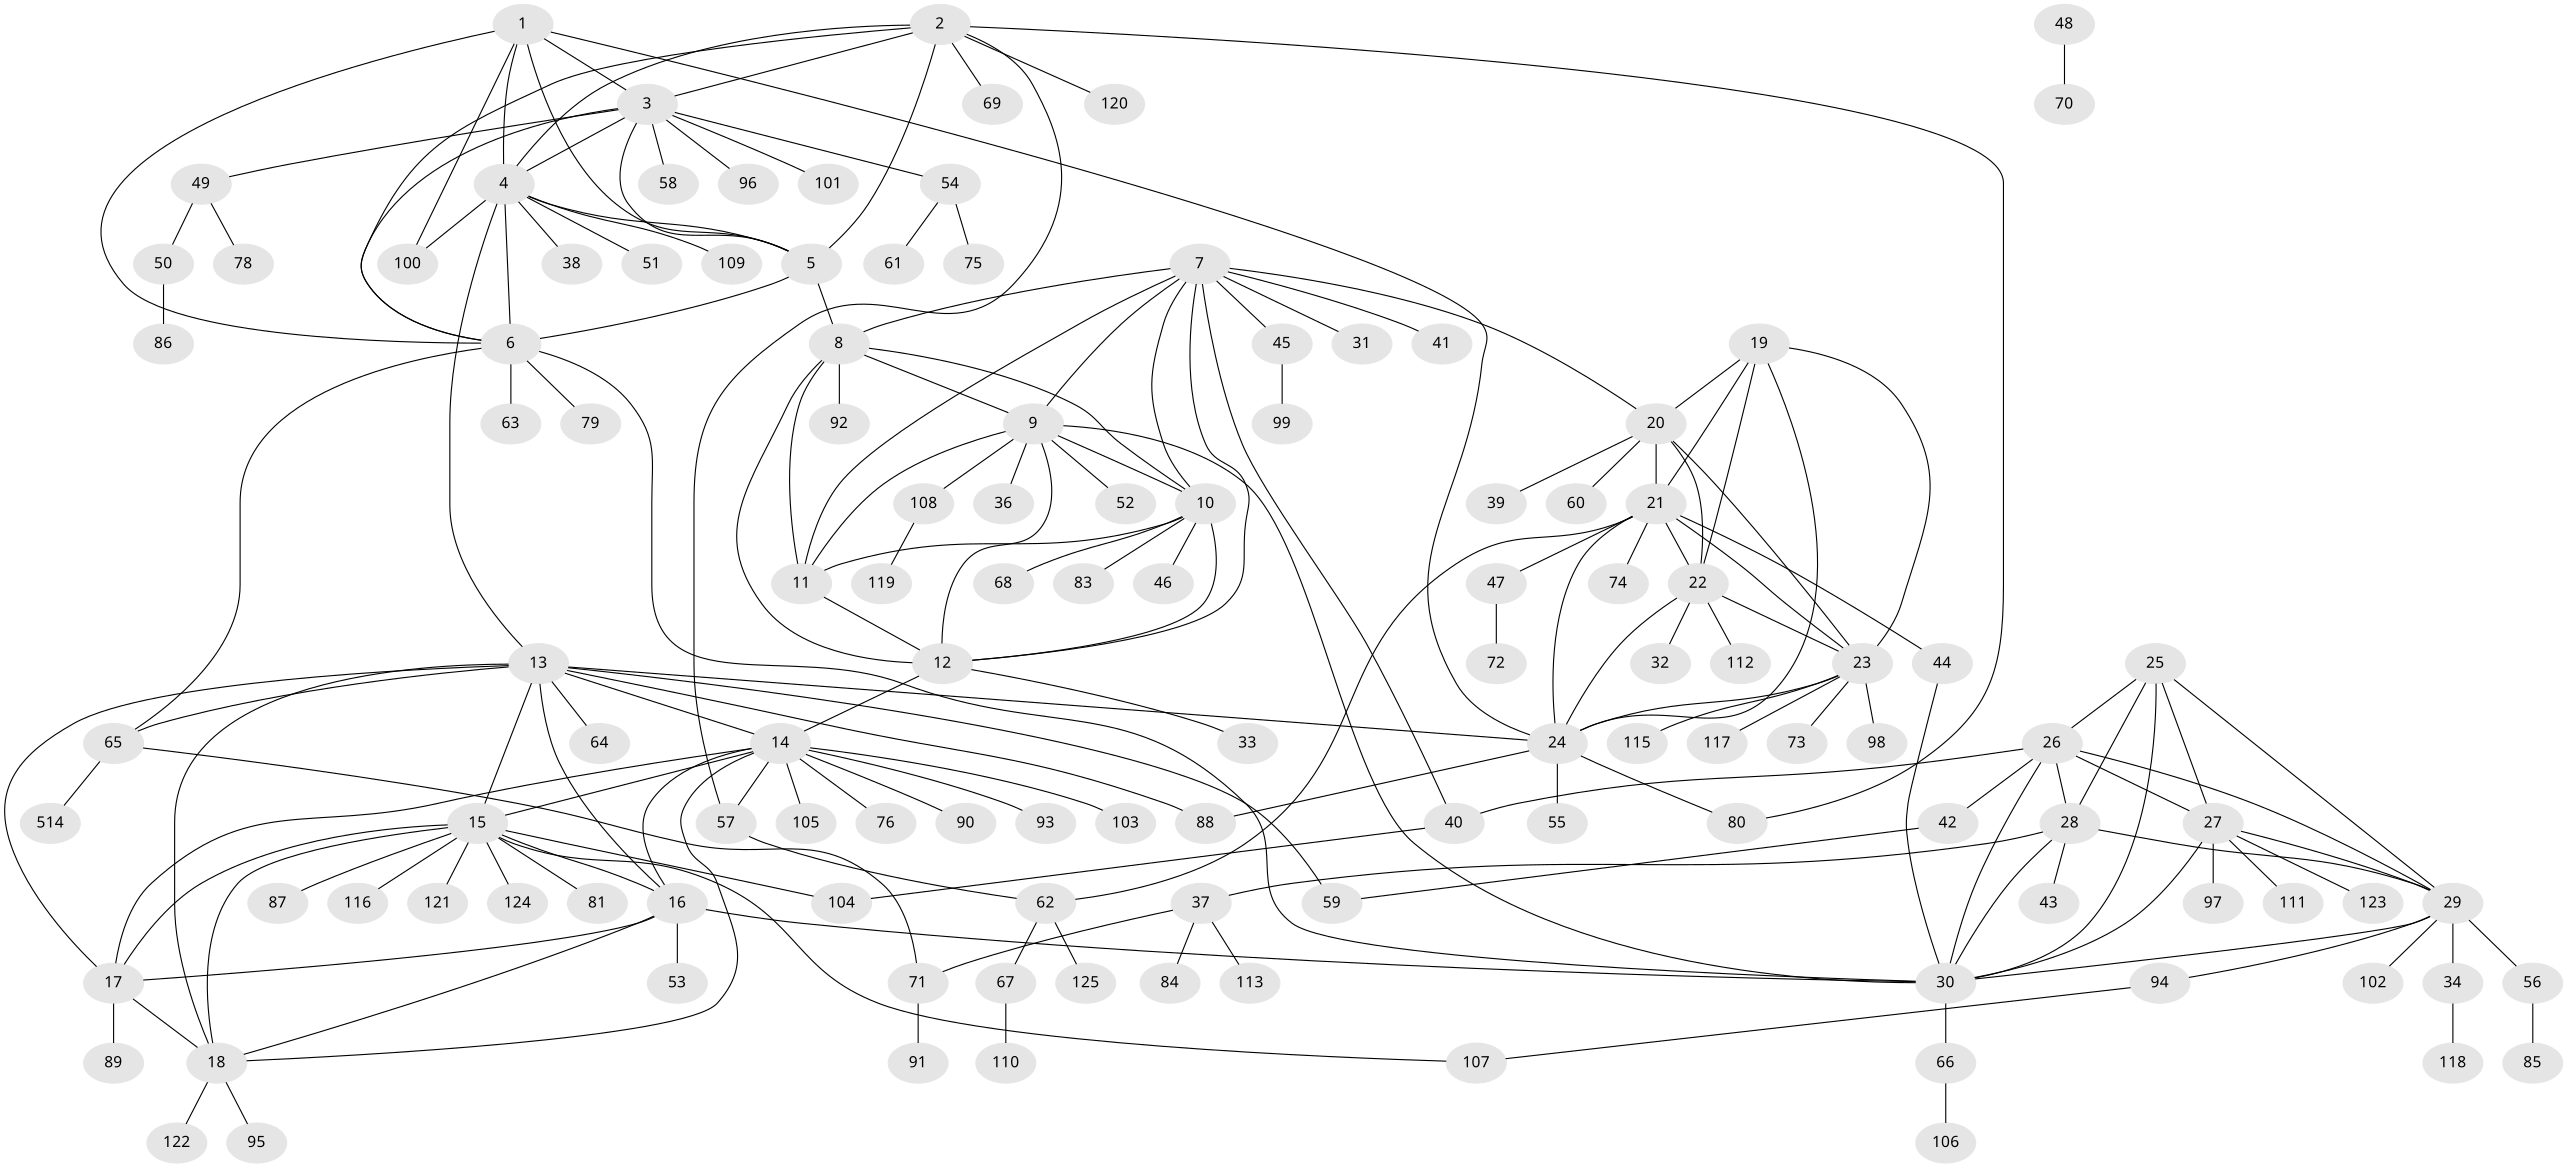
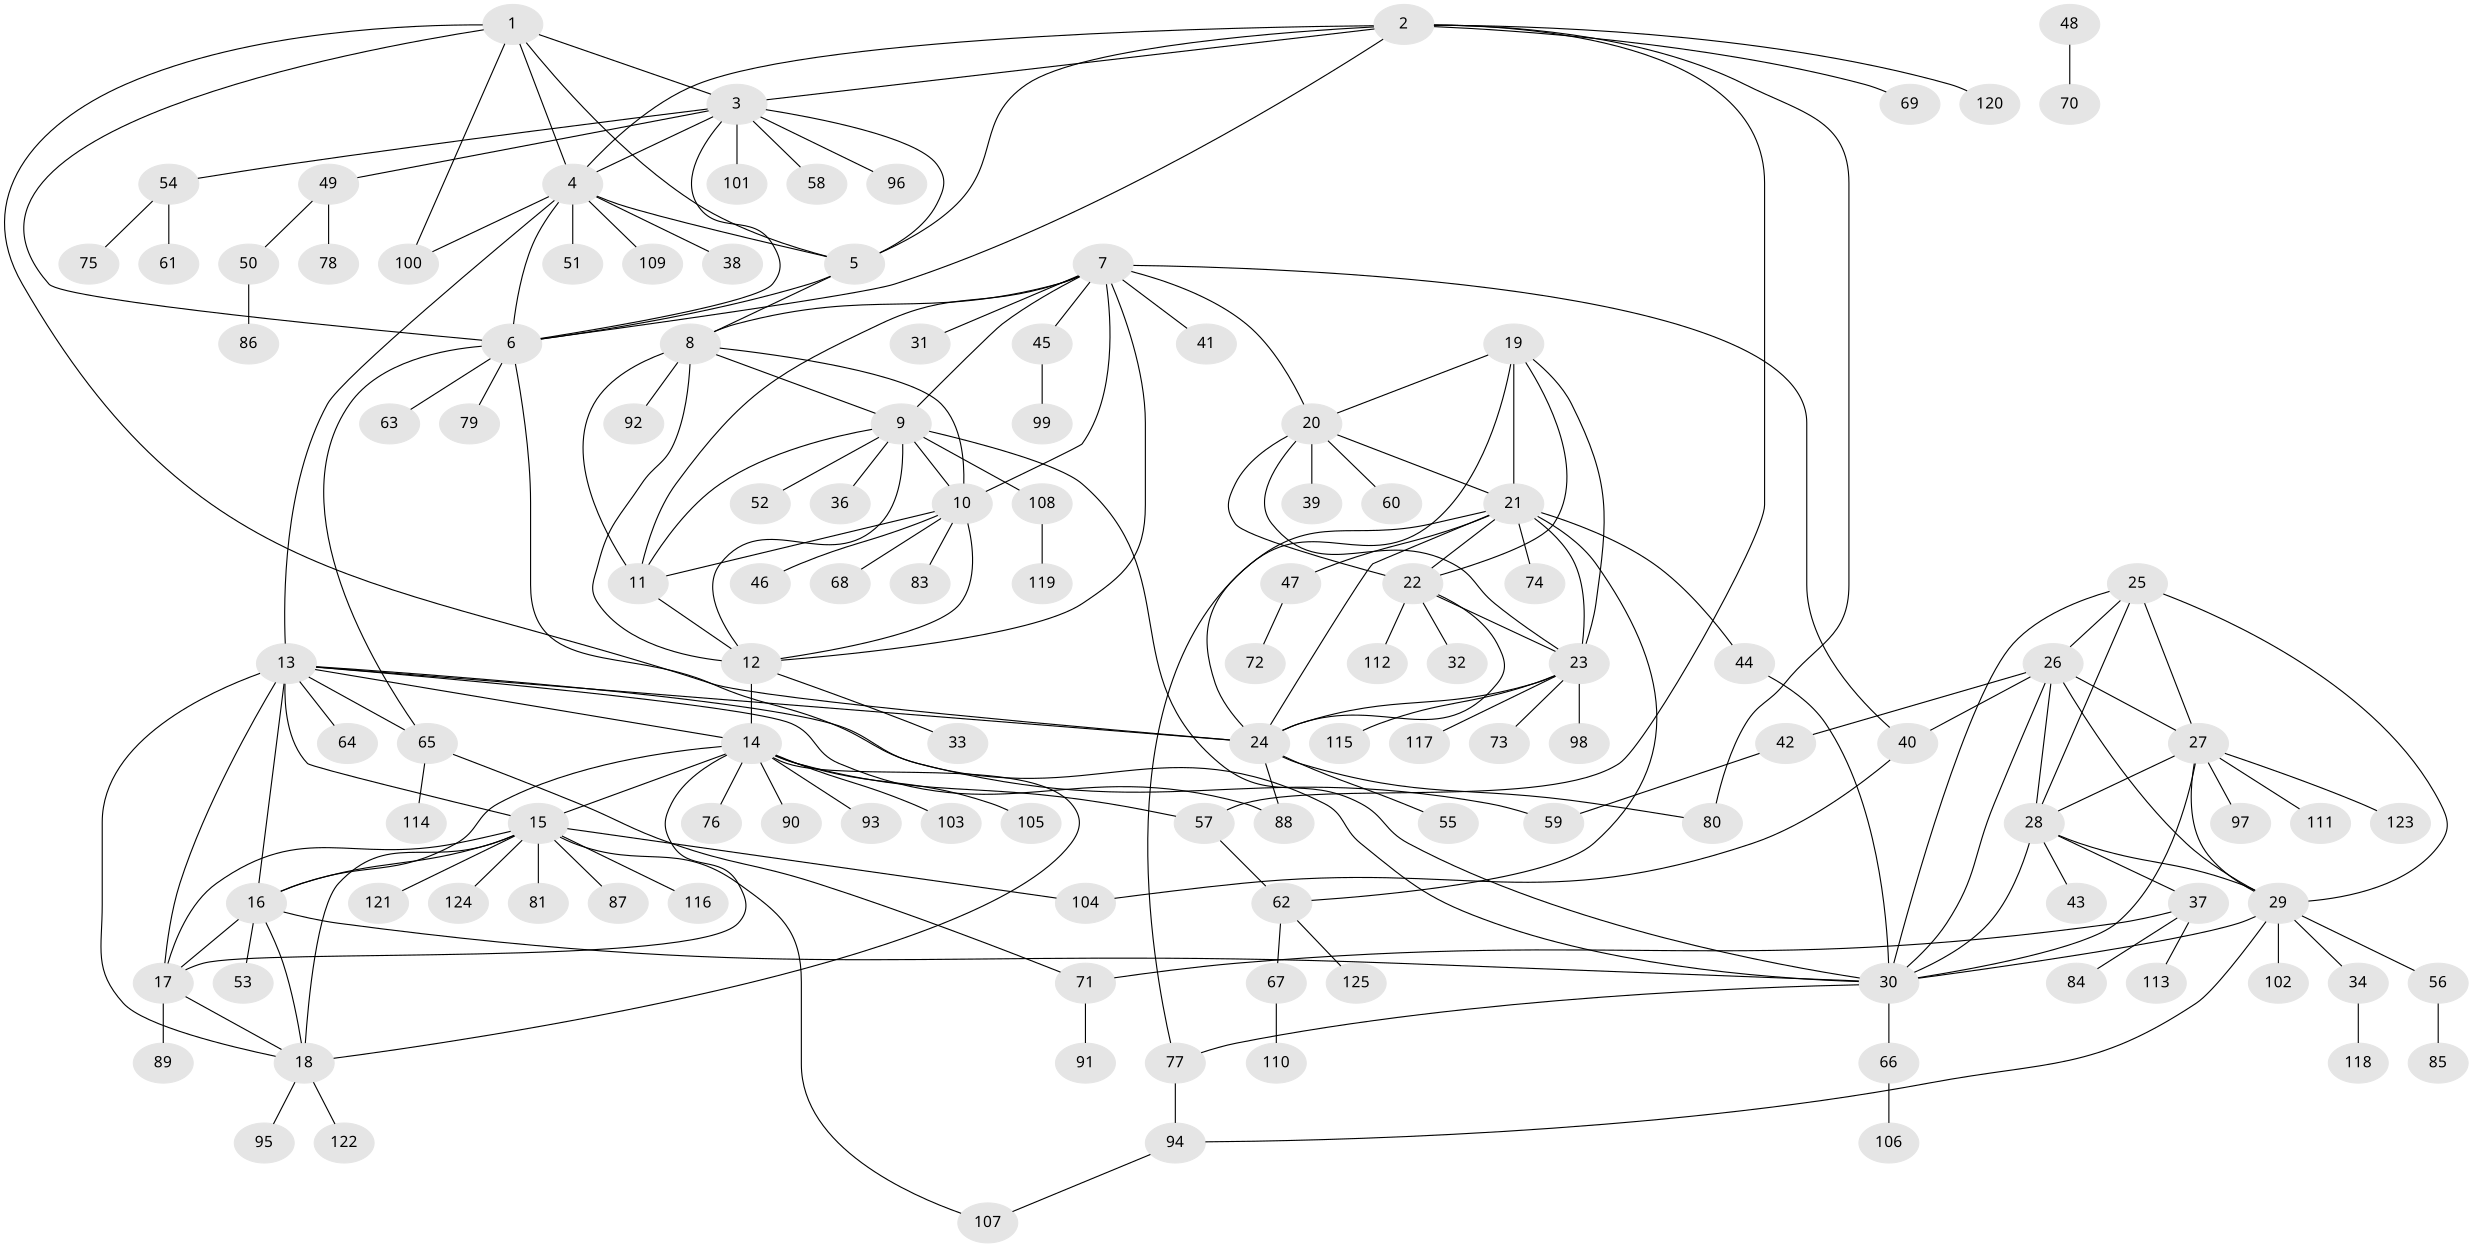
edge "27" -- "28": added
node "514": label "514" -> "114"
node "77": added
